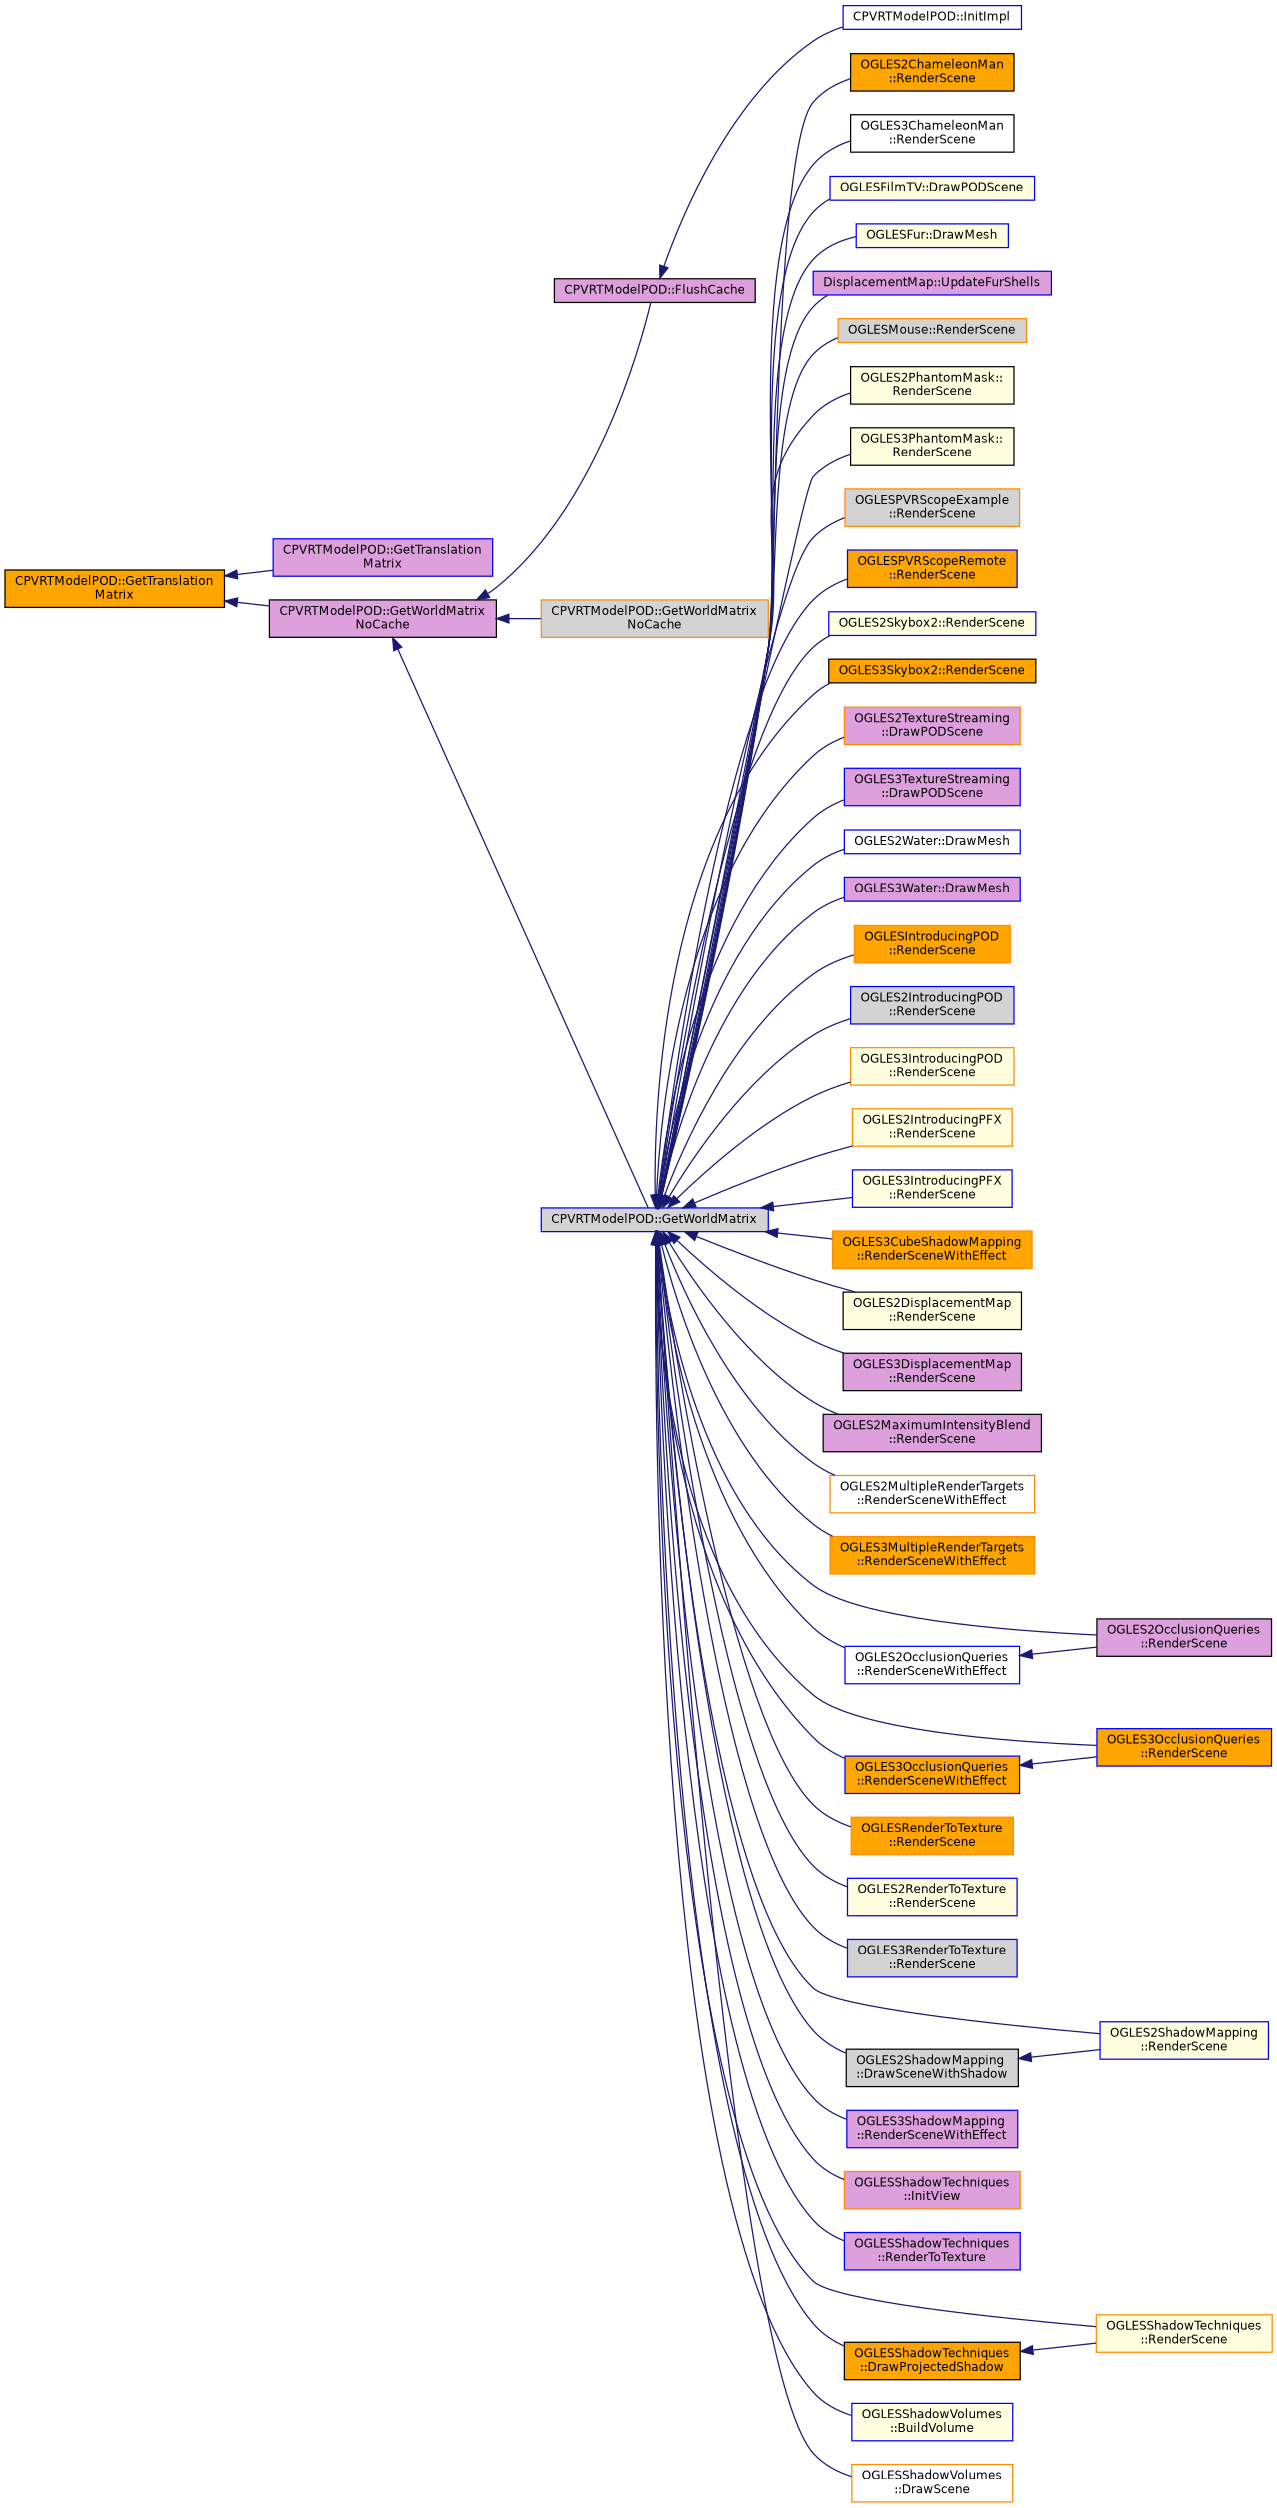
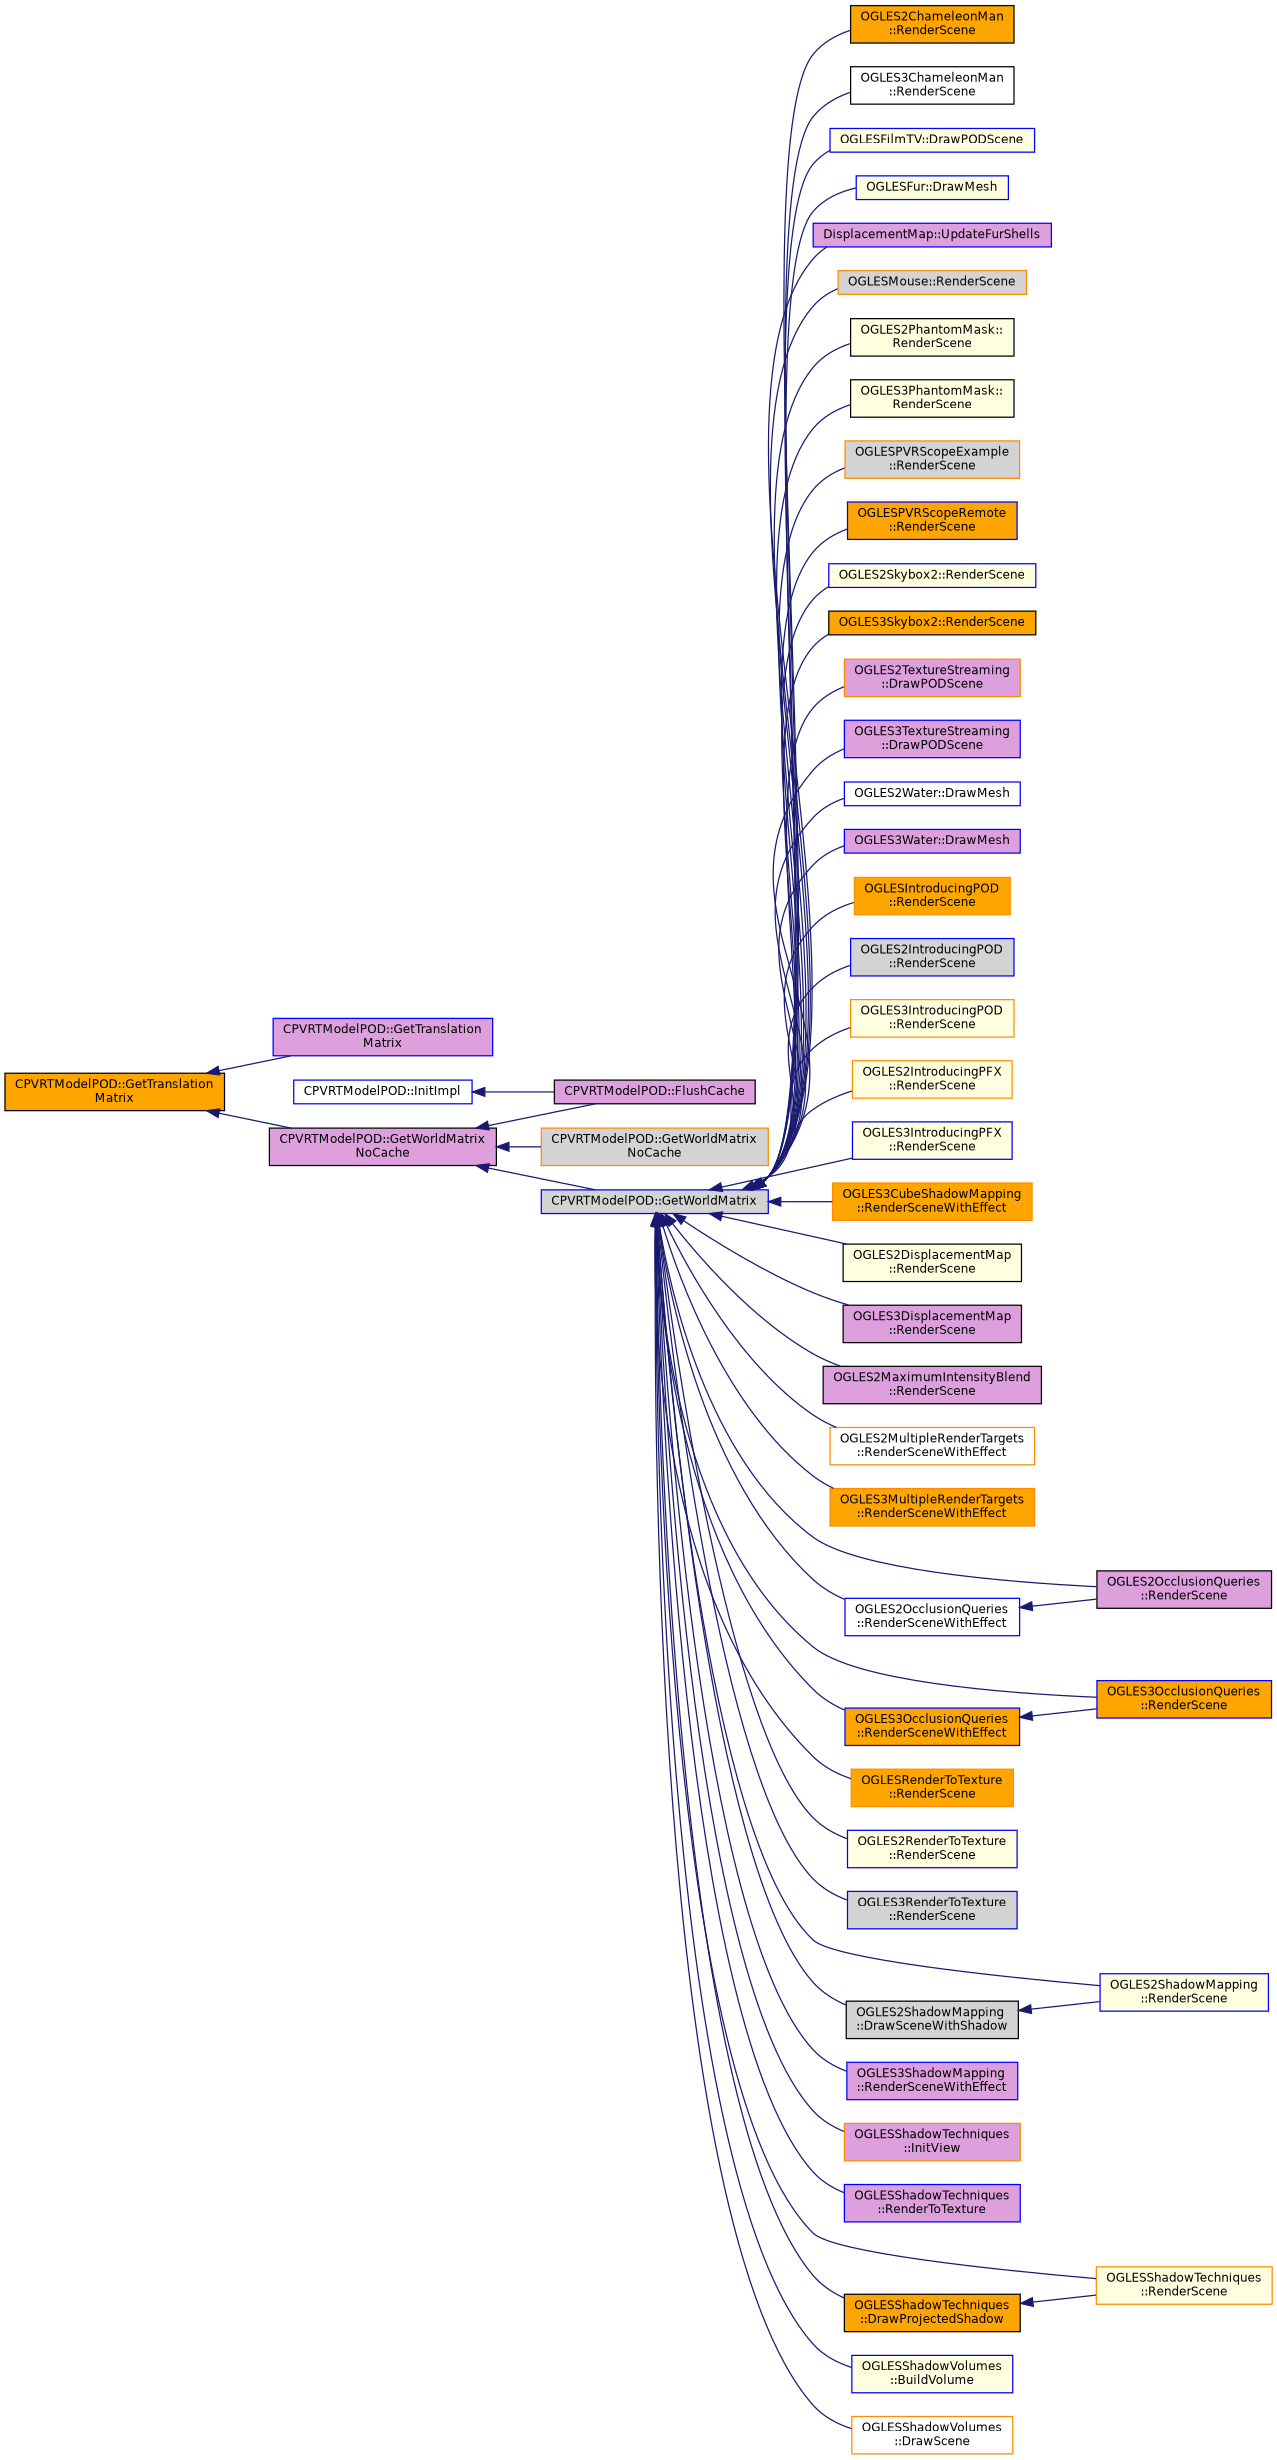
edge "CPVRTModelPOD::InitImpl" -> "CPVRTModelPOD::FlushCache": reversed
